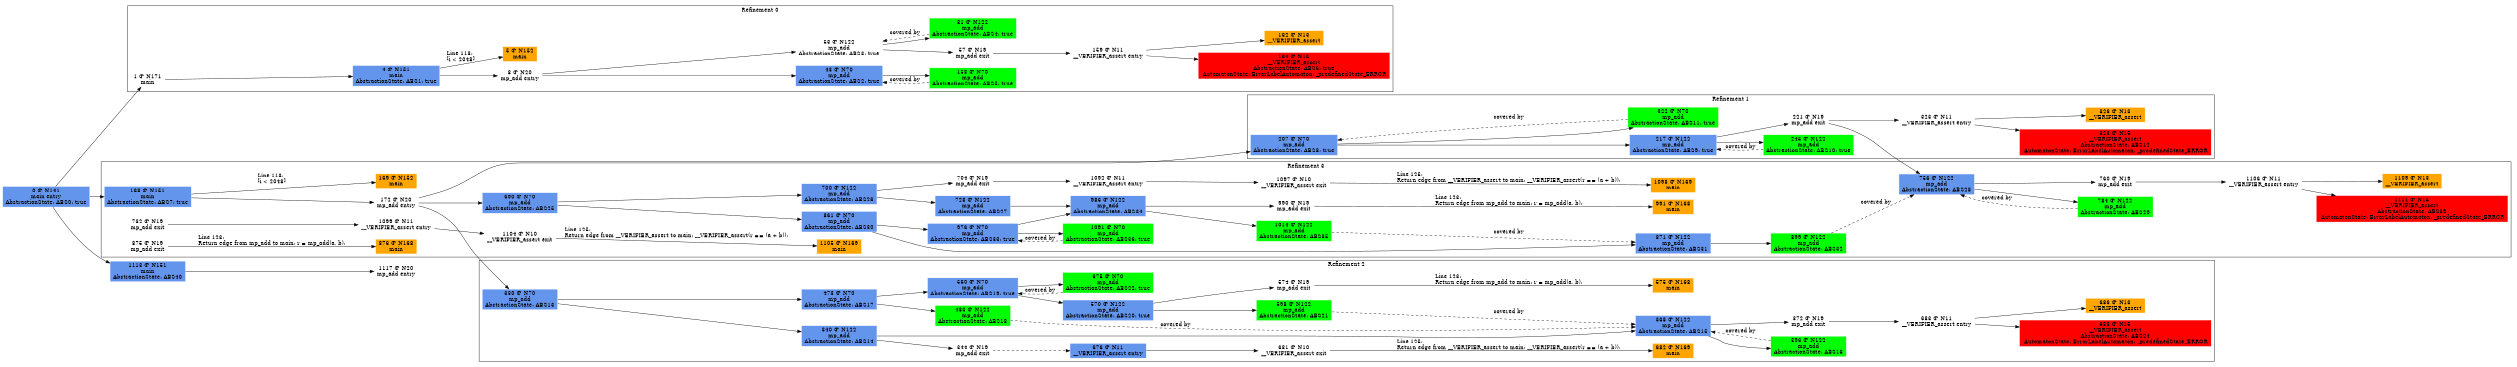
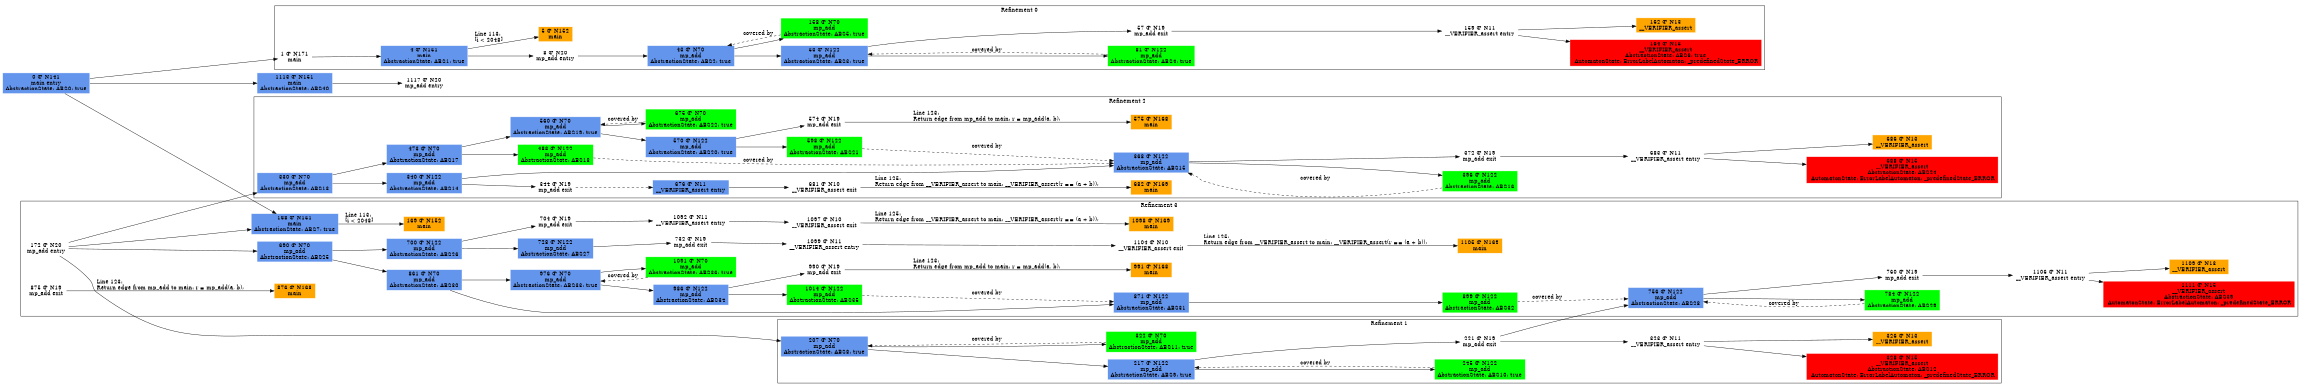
node "53 @ N122 mp_add AbstractionState: ABS3: true": fillcolor white -> cornflowerblue
edge "8 @ N20 mp_add entry" -> "53 @ N122 mp_add AbstractionState: ABS3: true": now "43 @ N70 mp_add AbstractionState: ABS2: true" -> "53 @ N122 mp_add AbstractionState: ABS3: true"
edge "168 @ N151 main AbstractionState: ABS7: true" -> "172 @ N20 mp_add entry": reversed
edge "728 @ N122 mp_add AbstractionState: ABS27" -> "986 @ N122 mp_add AbstractionState: ABS34": now "728 @ N122 mp_add AbstractionState: ABS27" -> "732 @ N19 mp_add exit"
